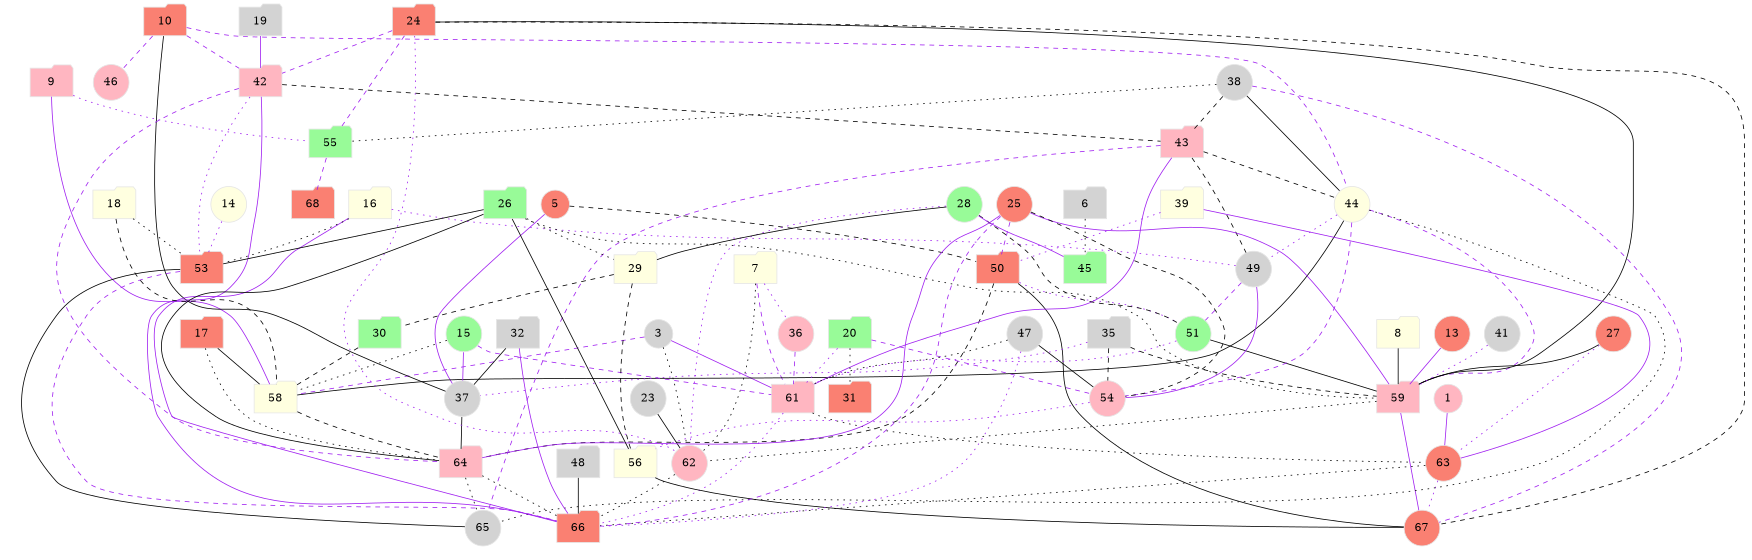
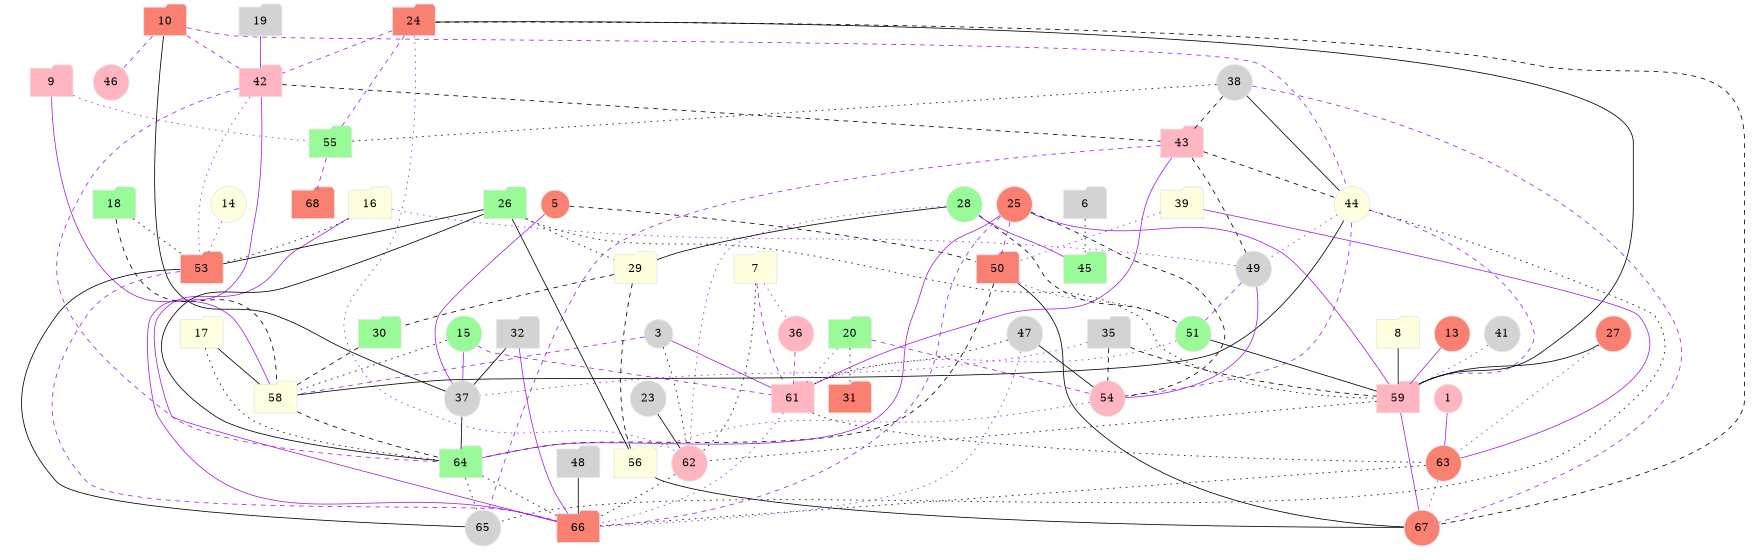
node "18": fillcolor lightyellow -> palegreen
node "17": fillcolor salmon -> lightyellow
node "64": fillcolor lightpink -> palegreen
